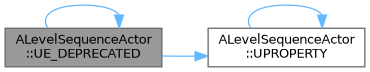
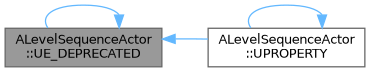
edge "ALevelSequenceActor ::UE_DEPRECATED" -> "ALevelSequenceActor ::UPROPERTY": reversed
